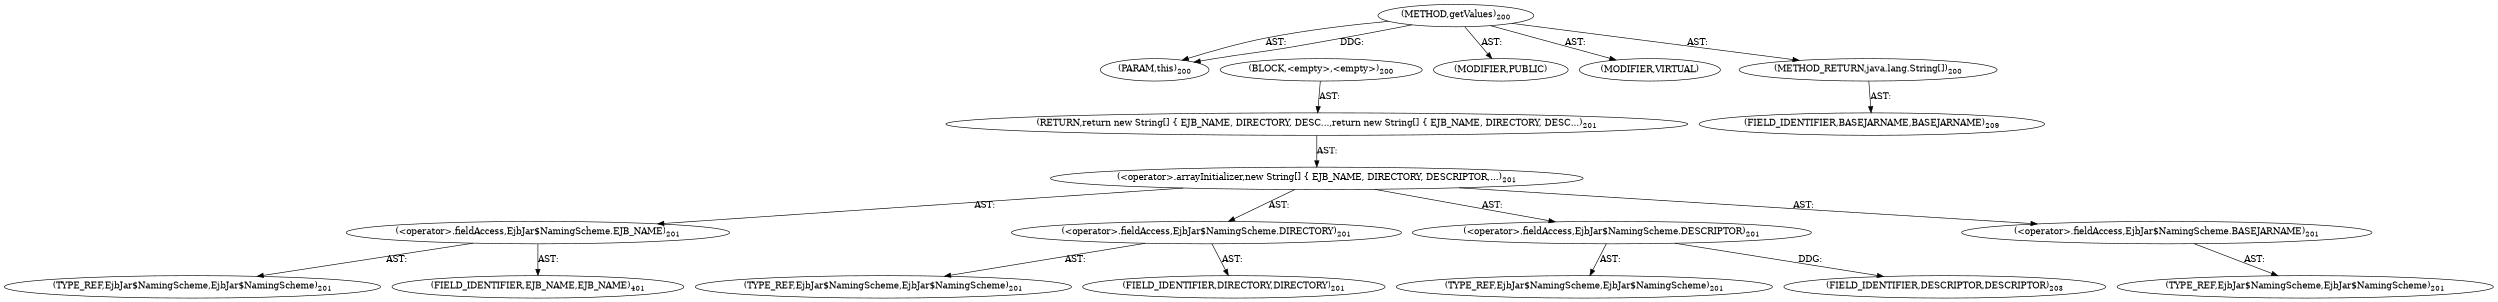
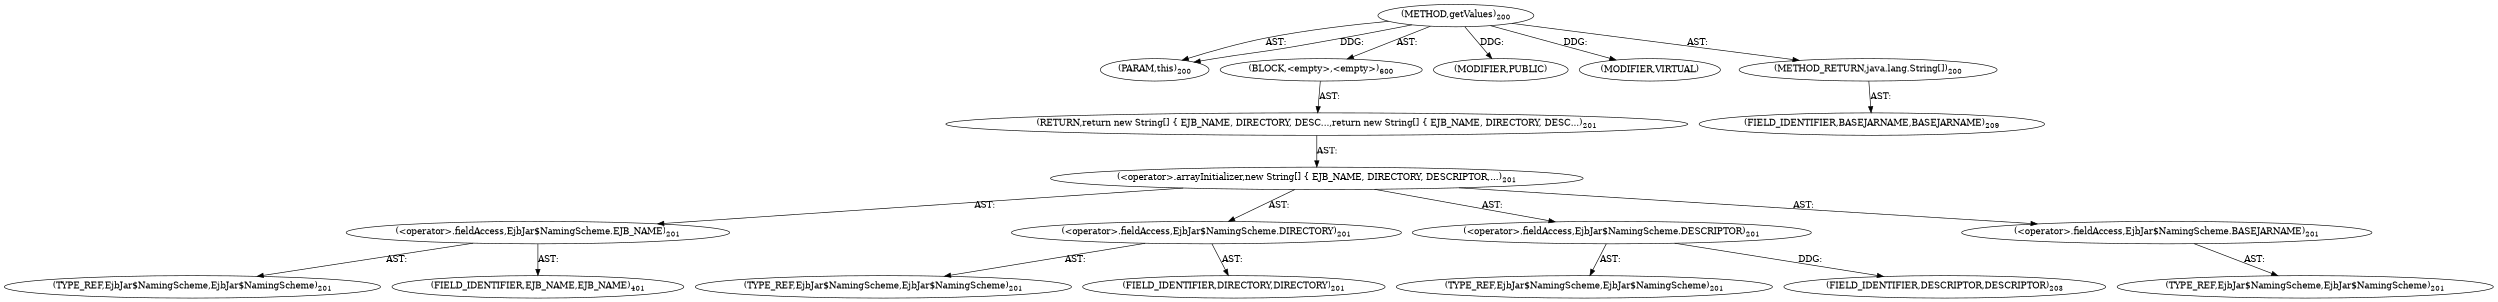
edge "(METHOD,getValues)" -> "(BLOCK,<empty>,<empty>)": added, label "AST:"
edge "(METHOD,getValues)" -> "(MODIFIER,PUBLIC)": label "AST: " -> "DDG: "
edge "(METHOD,getValues)" -> "(MODIFIER,VIRTUAL)": label "AST: " -> "DDG: "
node "(BLOCK,<empty>,<empty>)": text "200" -> "600"
